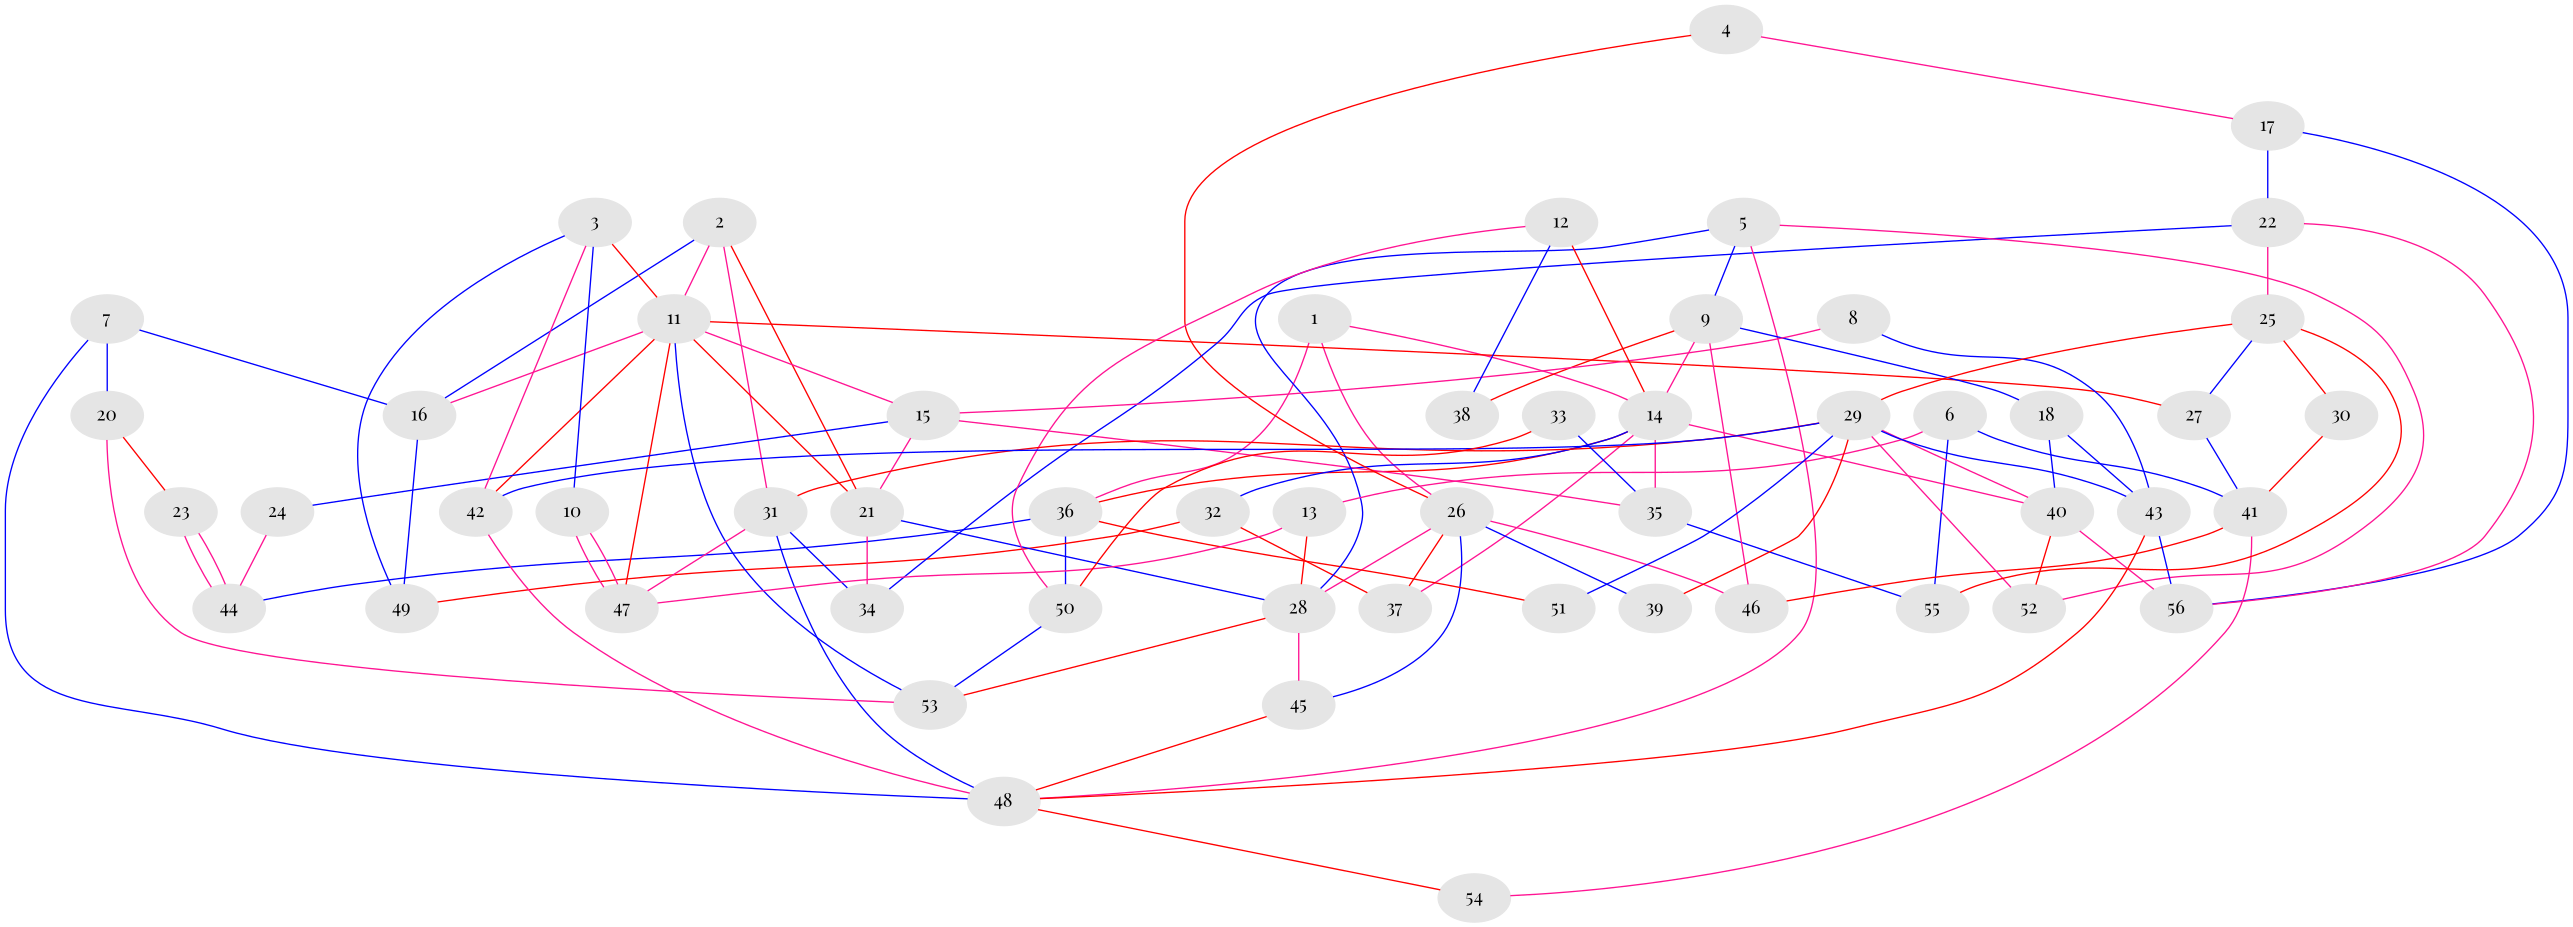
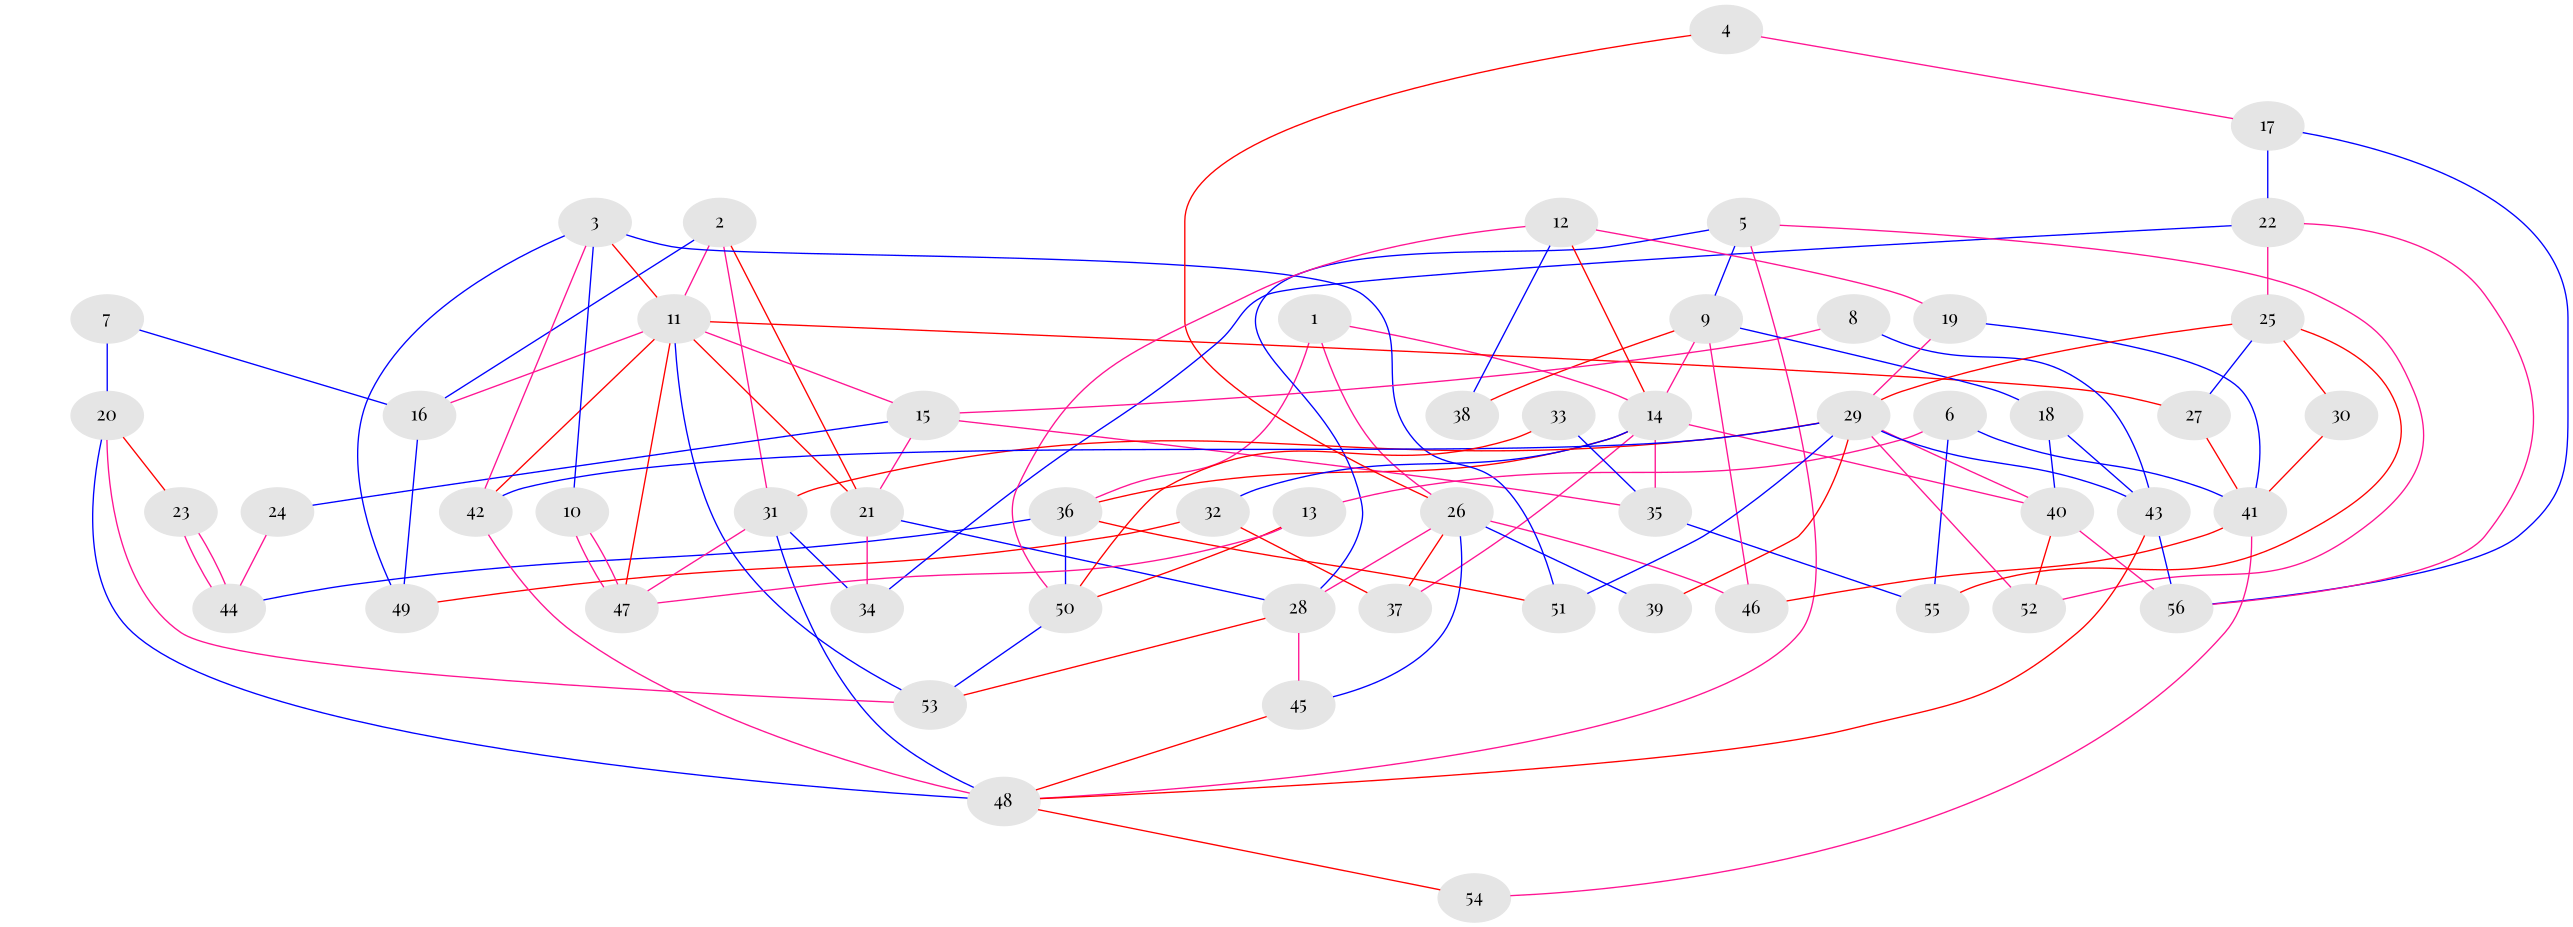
edge "3" -- "51": added
node "19": added
edge "27" -- "41": color blue -> red
edge "13" -- "28": now "13" -- "50"
edge "7" -- "48": now "20" -- "48"
